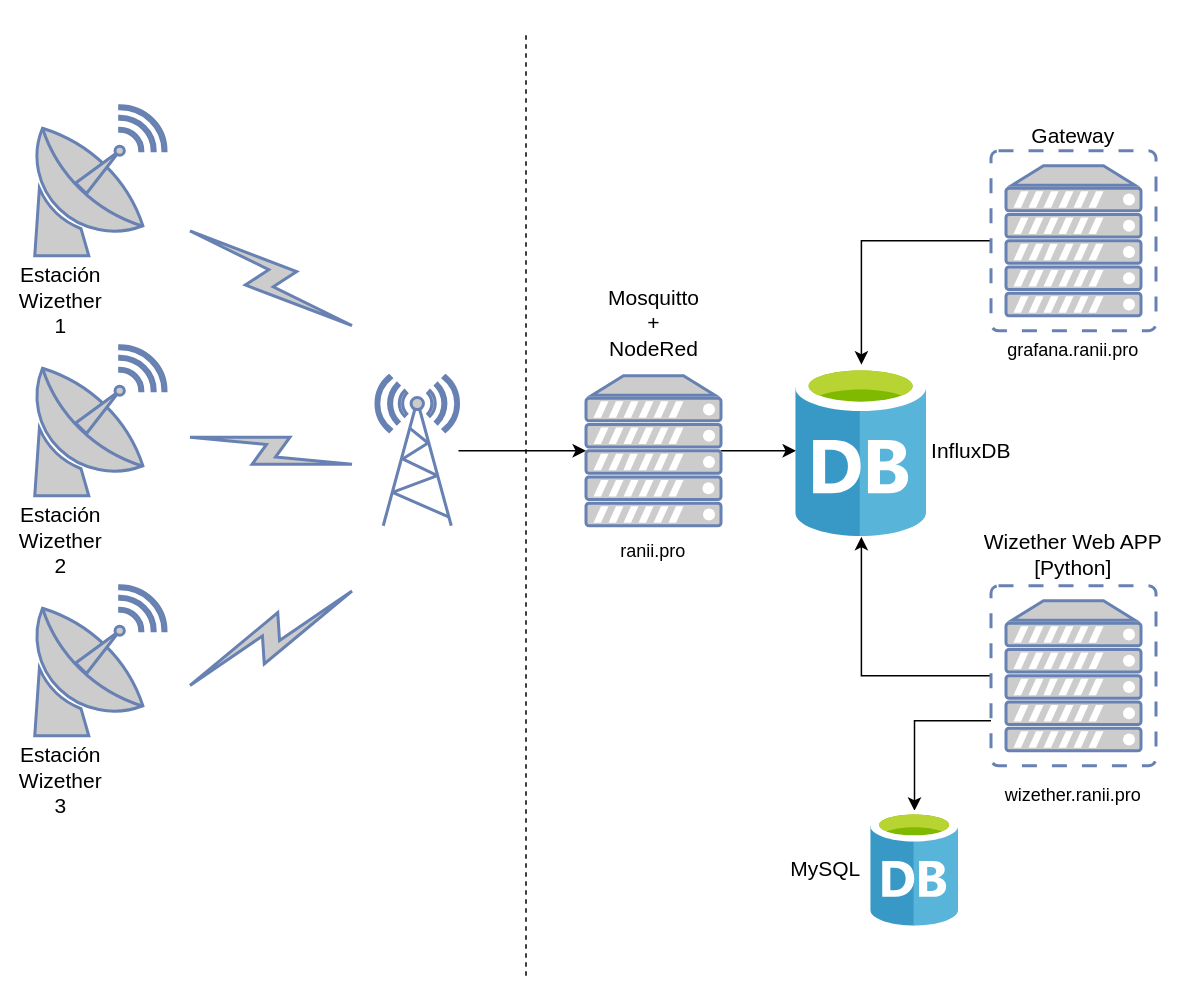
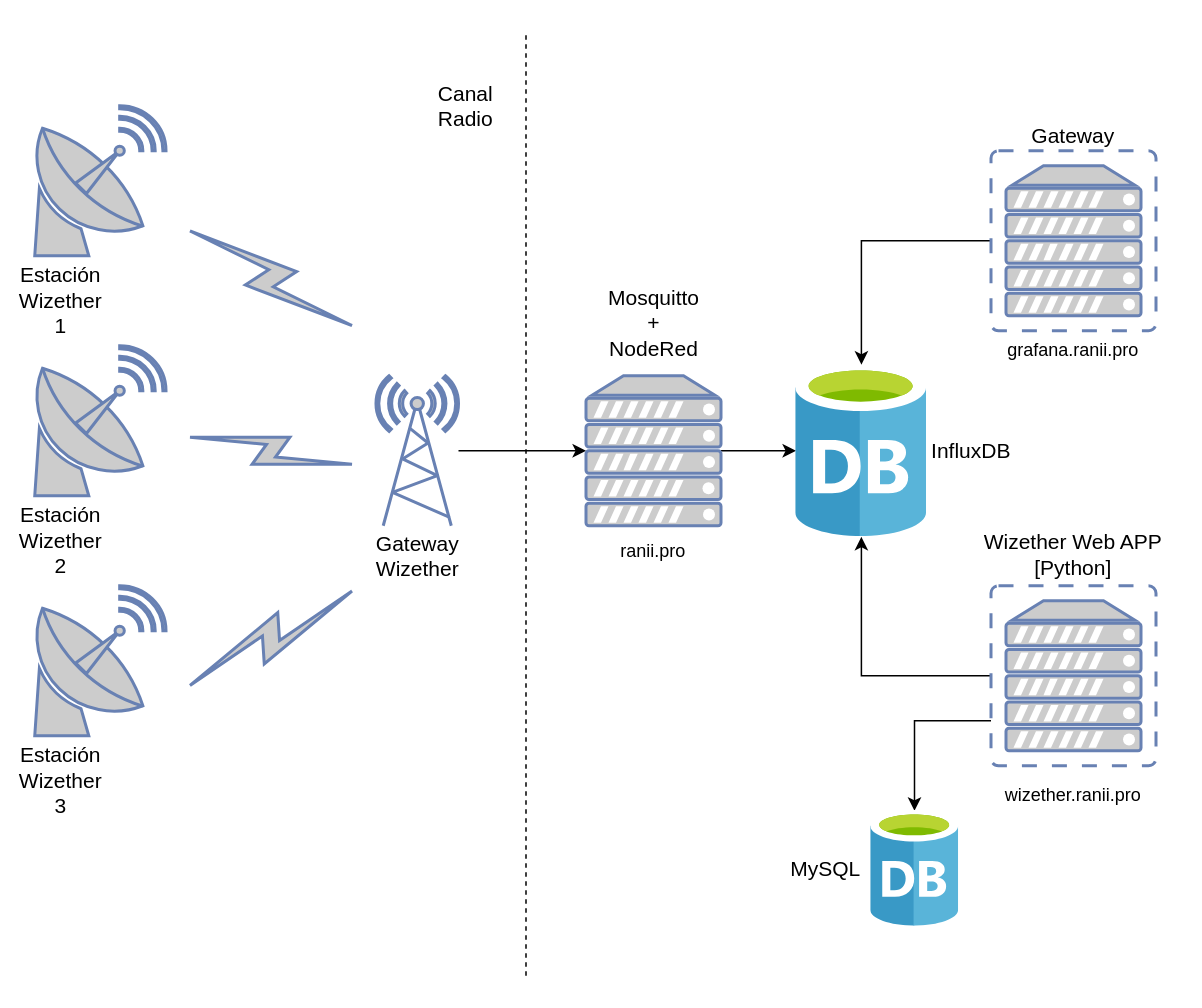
node "Canal Radio": added
node "Gateway Wizether": added
